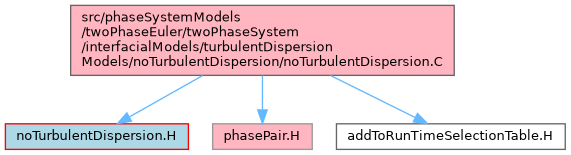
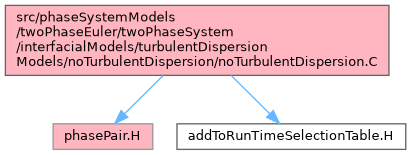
node "noTurbulentDispersion.H": removed
